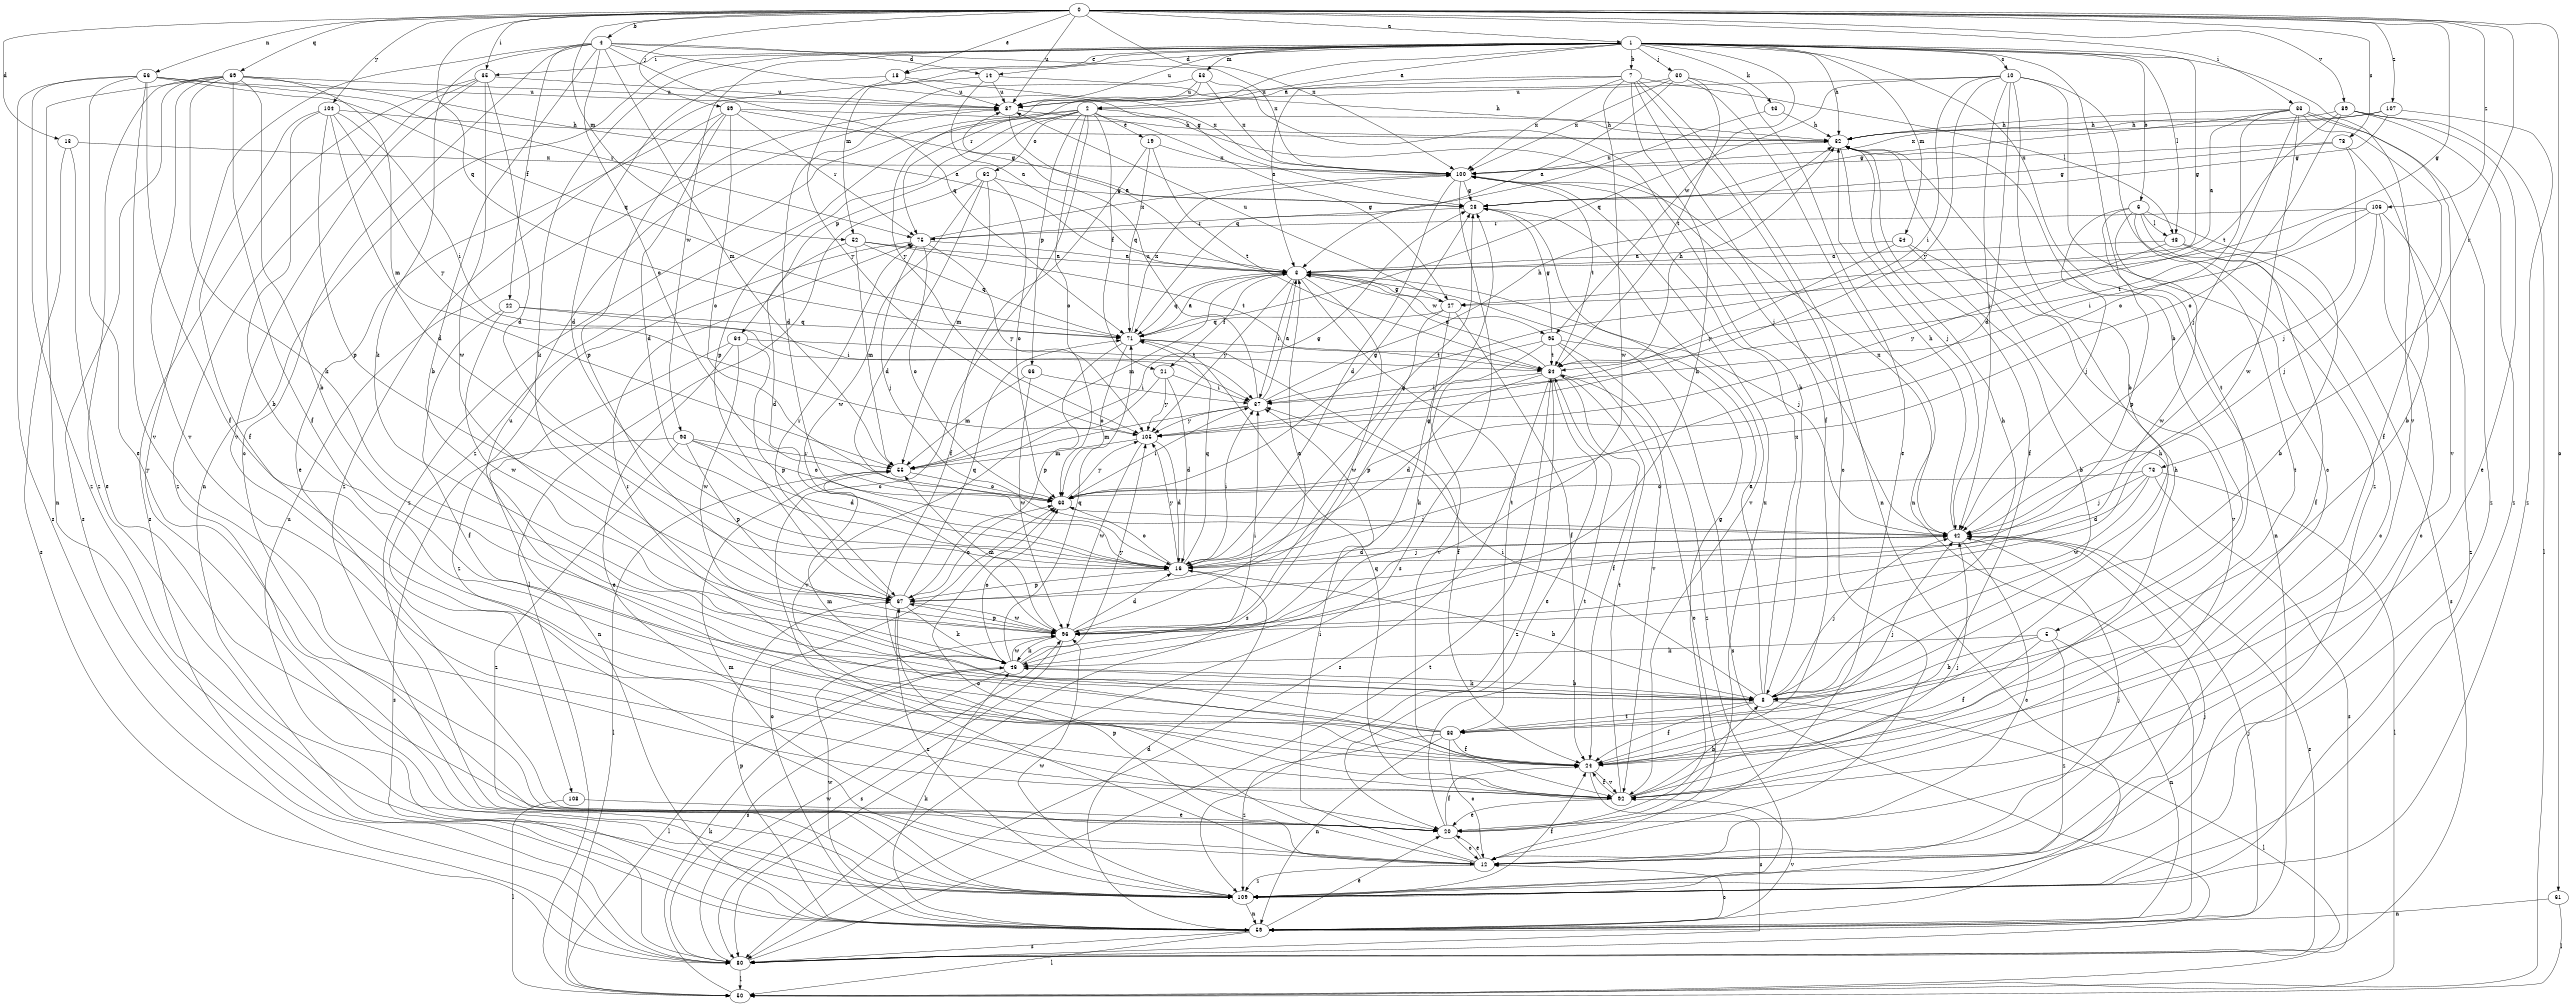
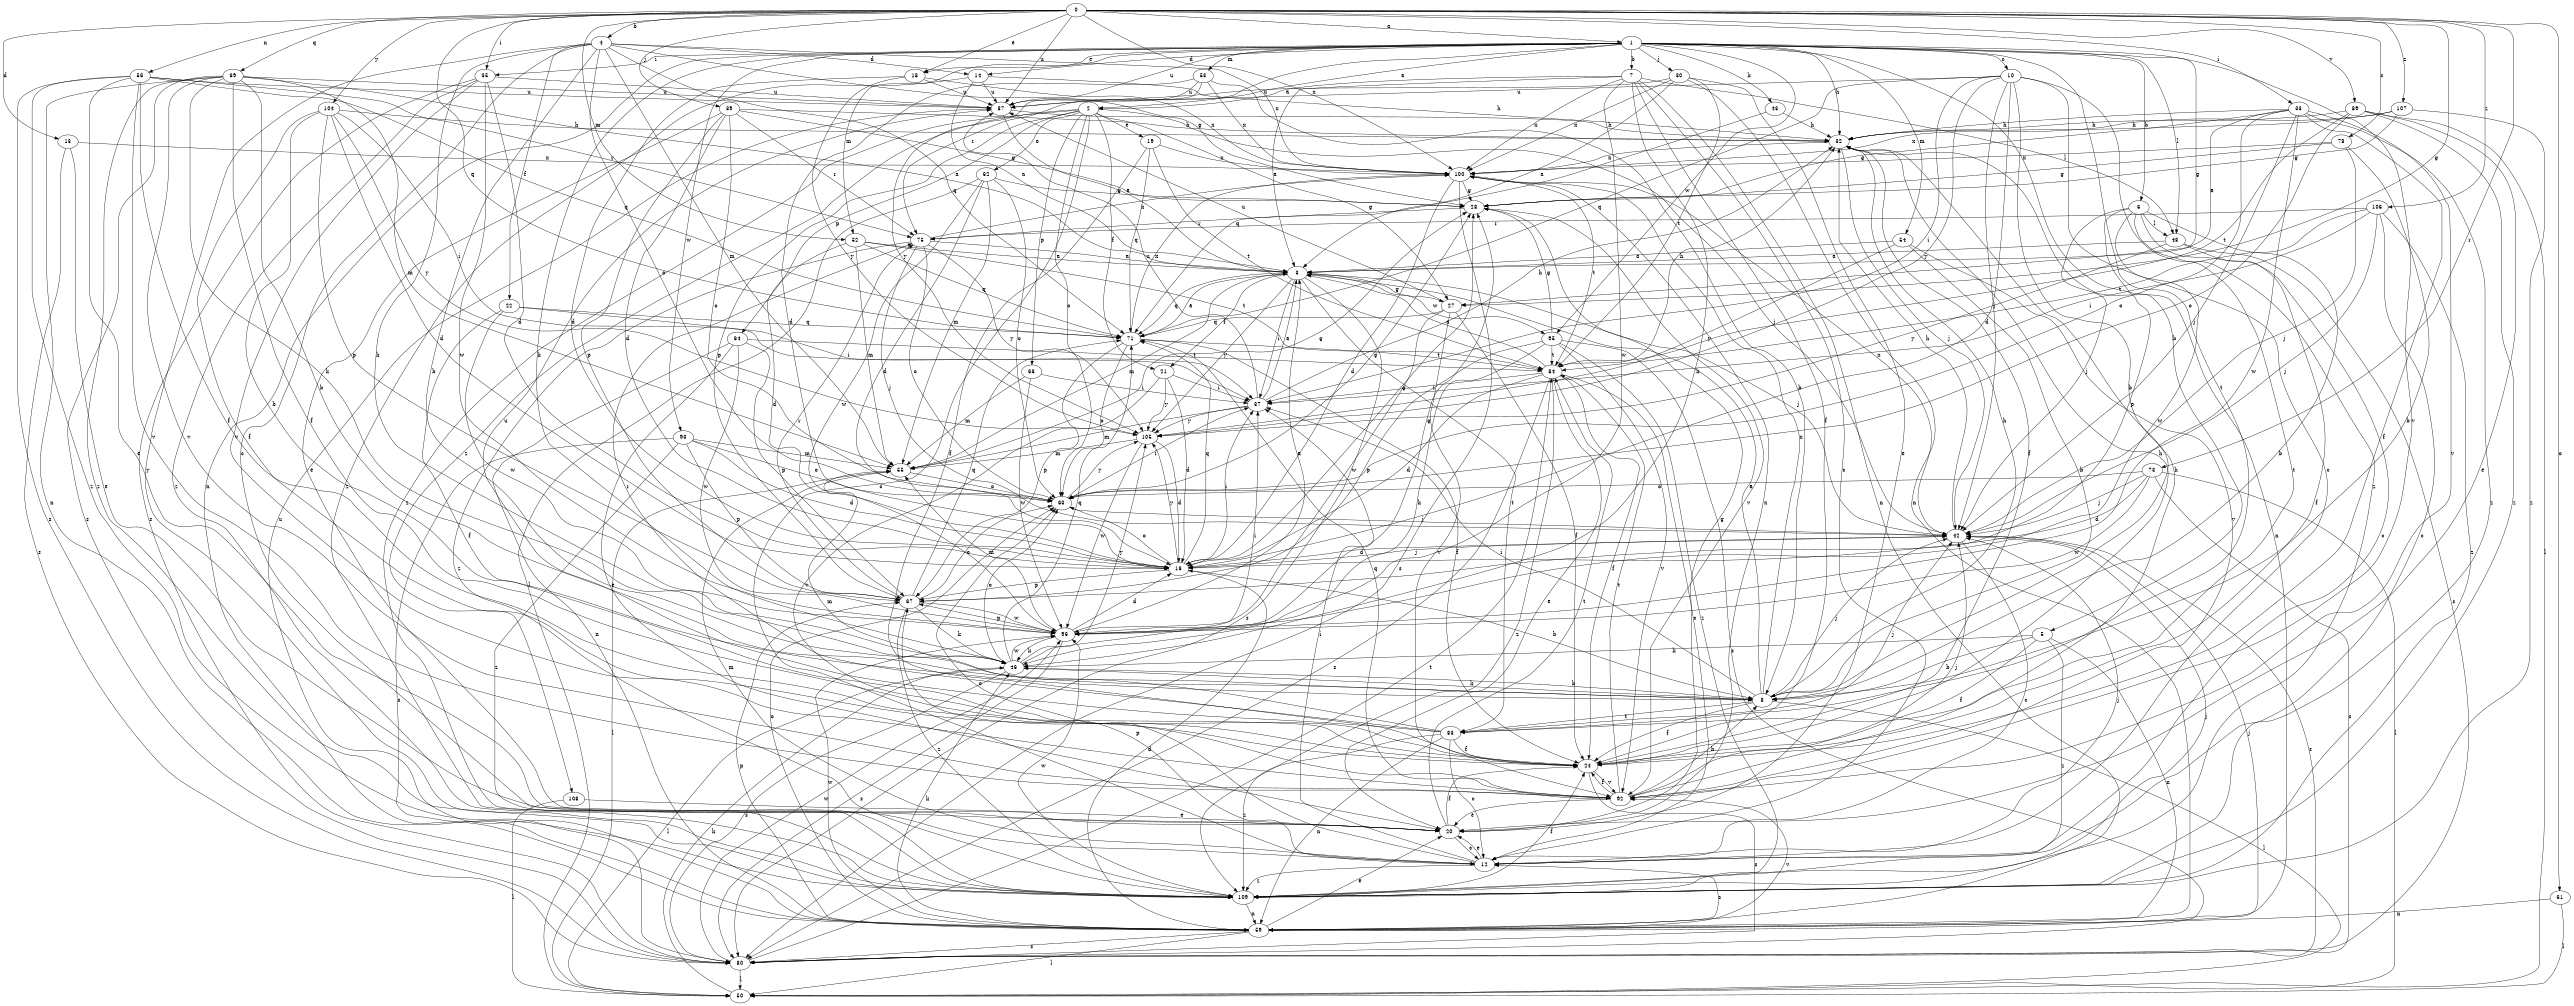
edge "93" -> "55": label "r" -> "m"
